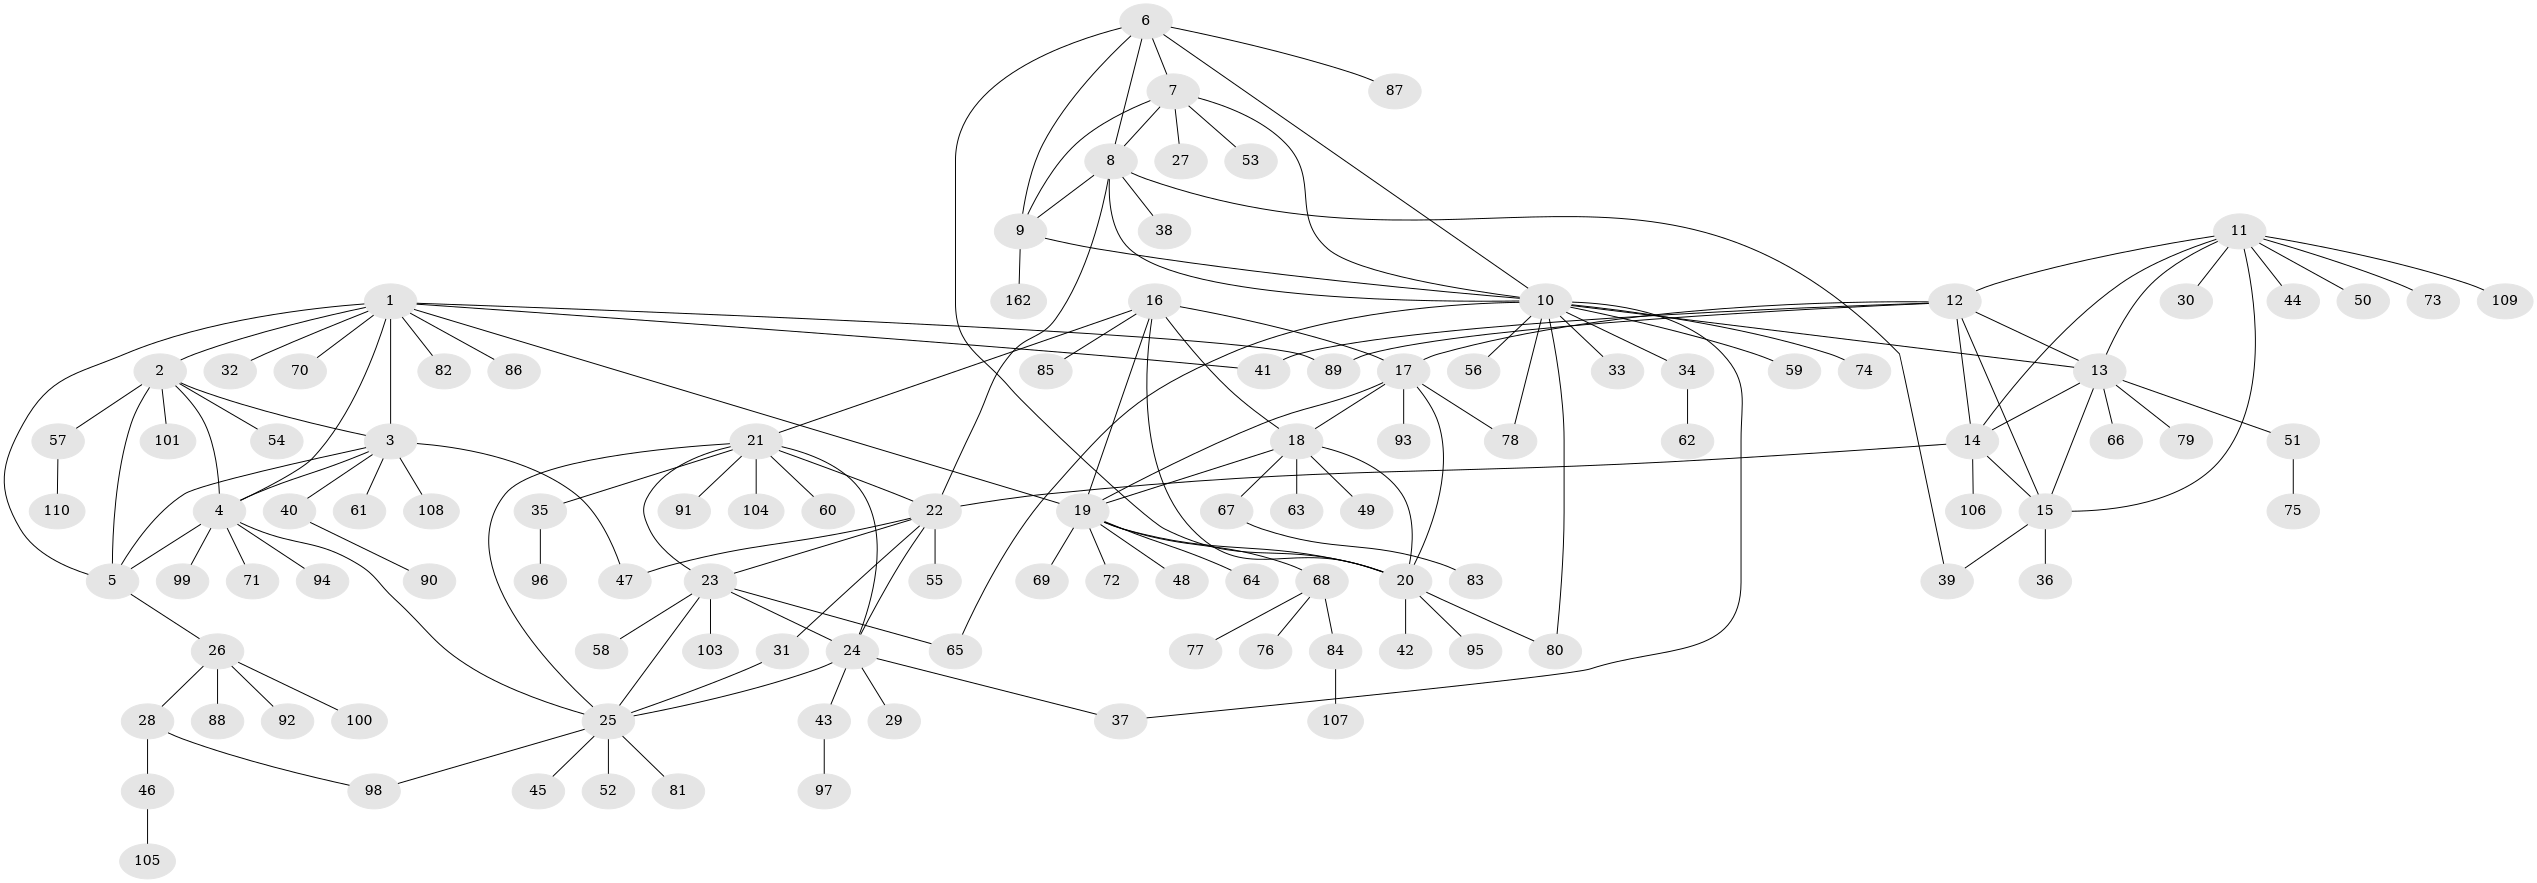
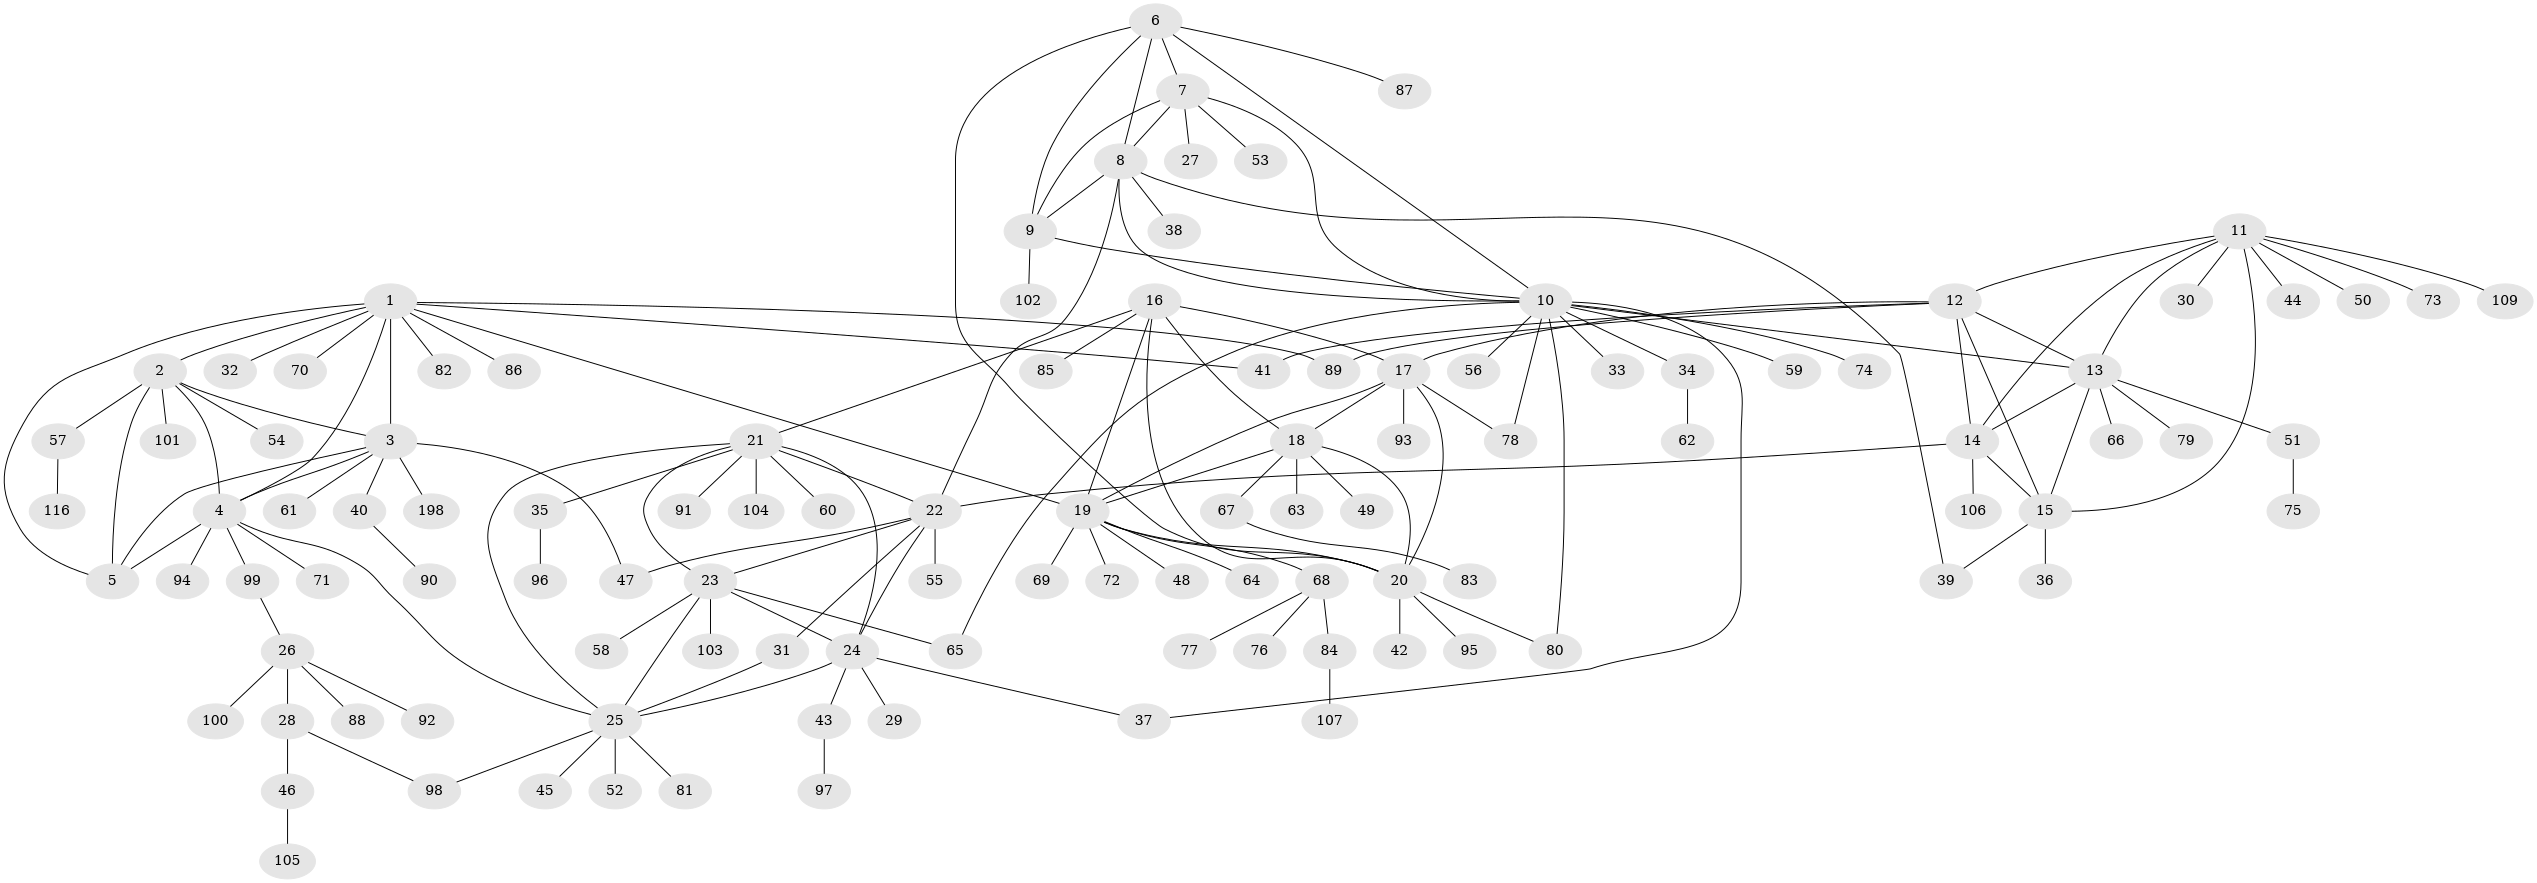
node "162": label "162" -> "102"
node "110": label "110" -> "116"
node "108": label "108" -> "198"
edge "5" -- "26": now "99" -- "26"
